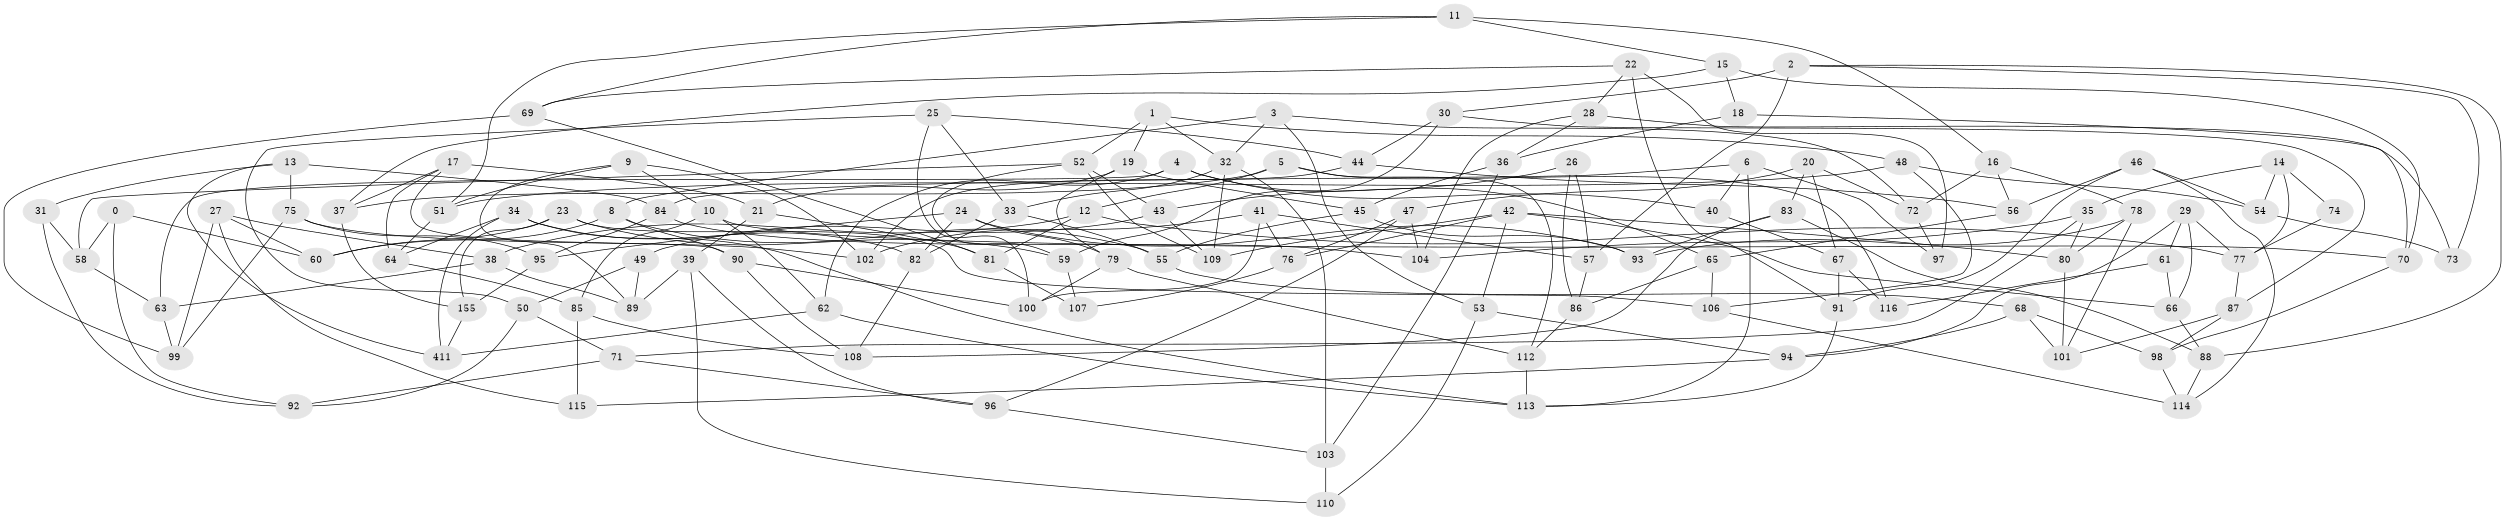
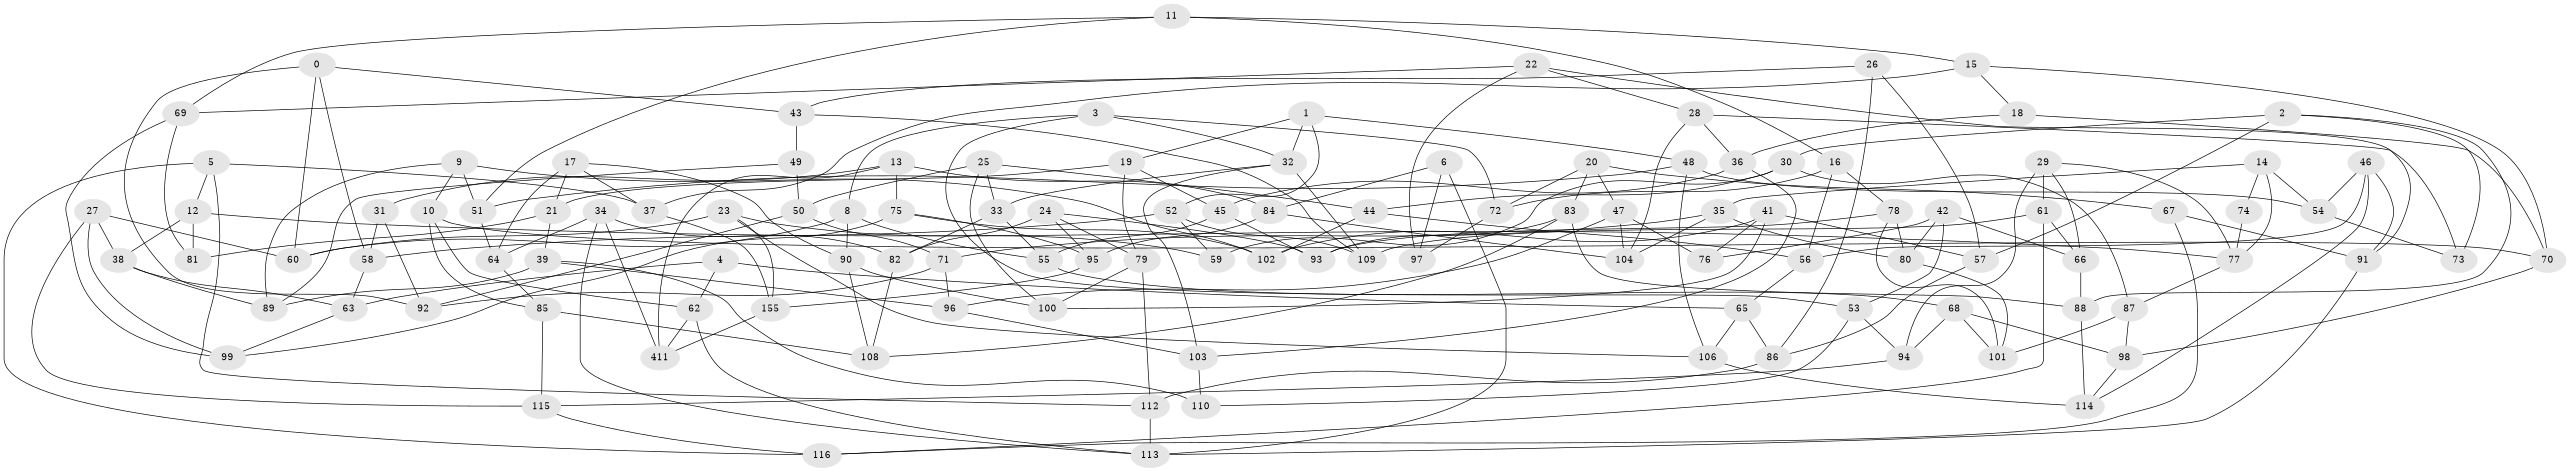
edge "52" -- "43": now "0" -- "43"
node "40": removed
edge "42" -- "109": now "61" -- "109"
node "107": removed
edge "115" -- "116": added
